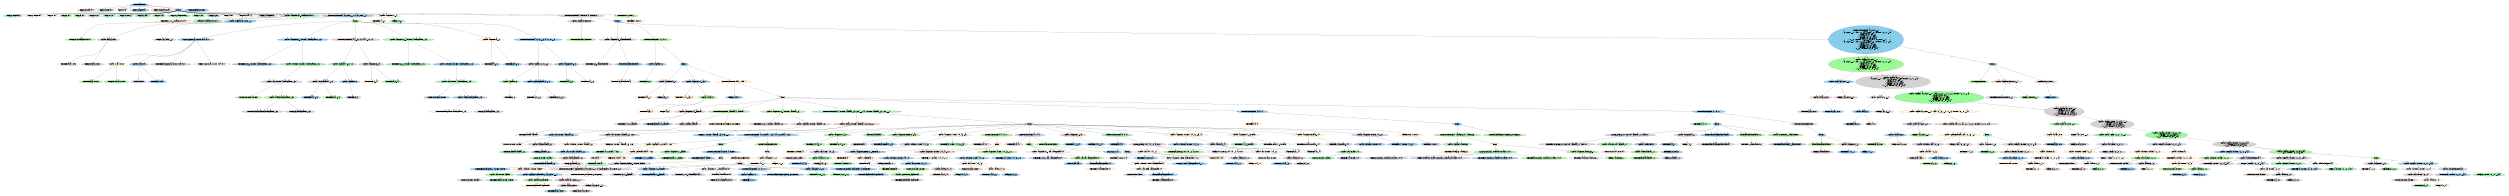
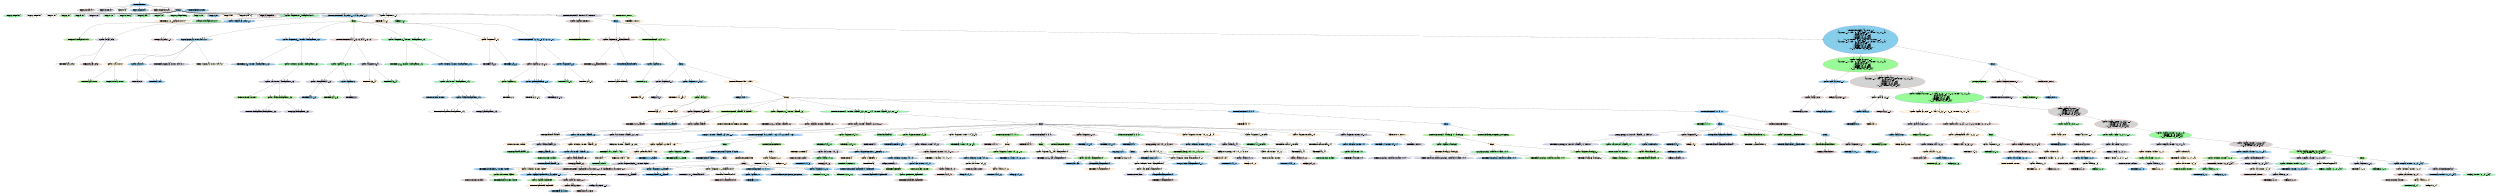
node "(IDENTIFIER,v19,new_chain = v19)": removed
node "(UNKNOWN,const void *,const void *)": fillcolor lightyellow -> palegreen
